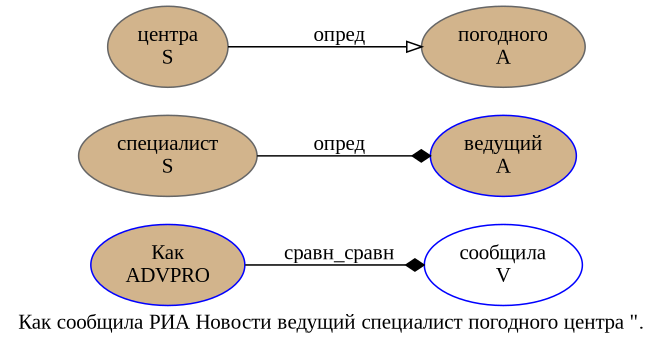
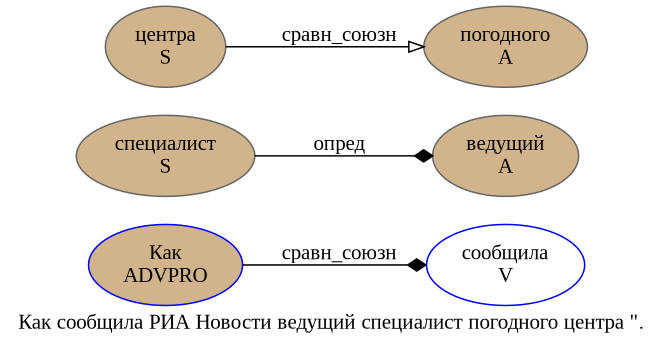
edge "центра S" -> "погодного A": label "опред" -> "сравн_союзн"
node "ведущий A": color blue -> gray40
edge "Как ADVPRO" -> "сообщила V": label "сравн_сравн" -> "сравн_союзн"
